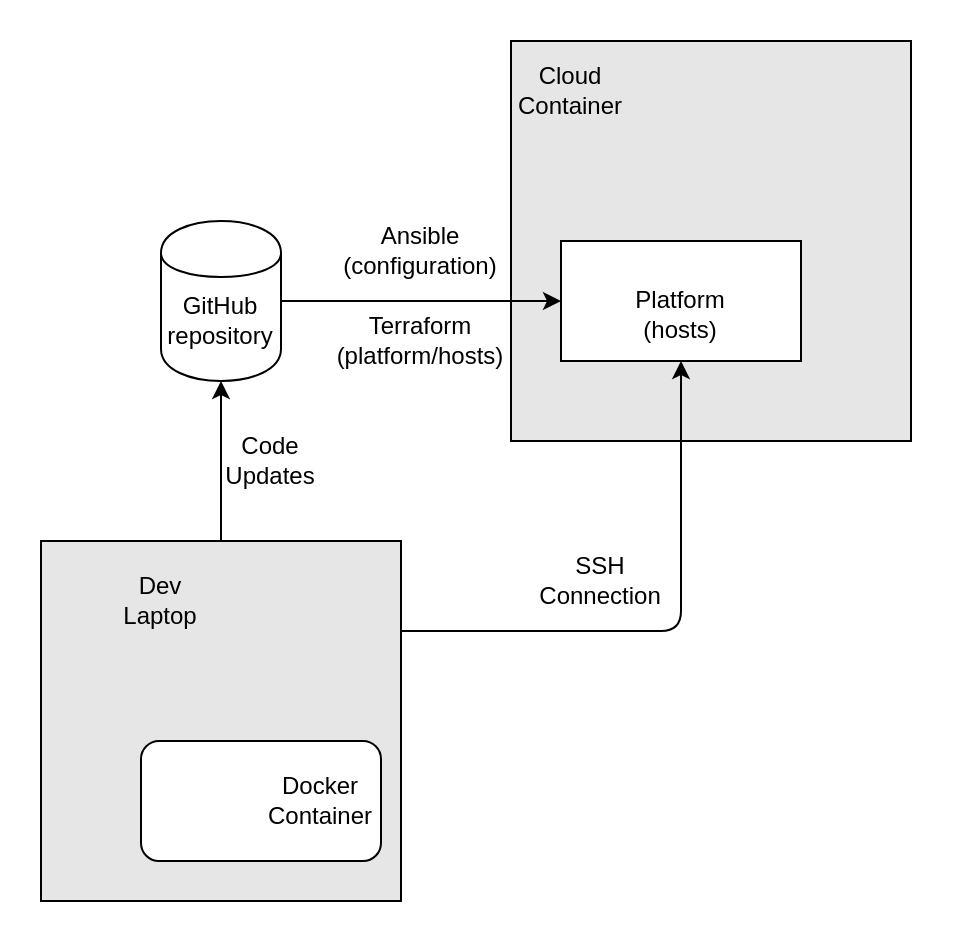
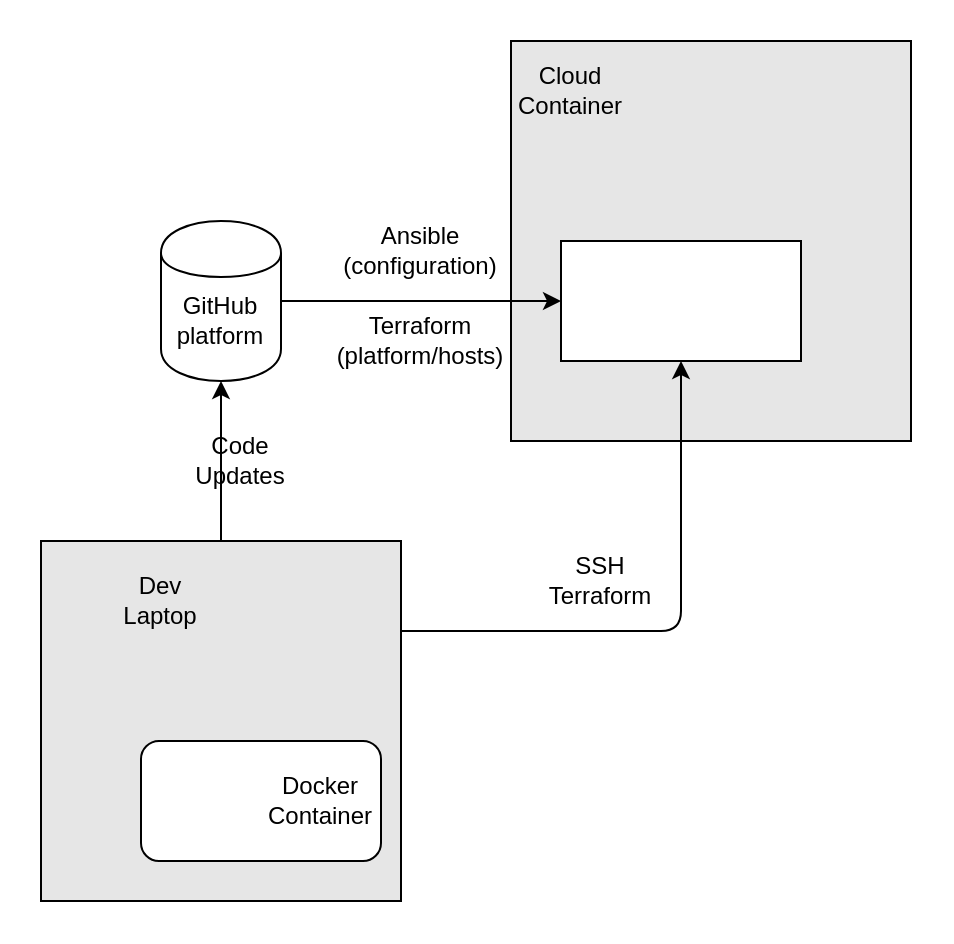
node "Platform (hosts)": removed
node "GitHub repository": label "GitHub repository" -> "GitHub platform"
node "Code Updates": moved (271, 461) -> (241, 461)
node "SSH Connection": label "SSH Connection" -> "SSH Terraform"
